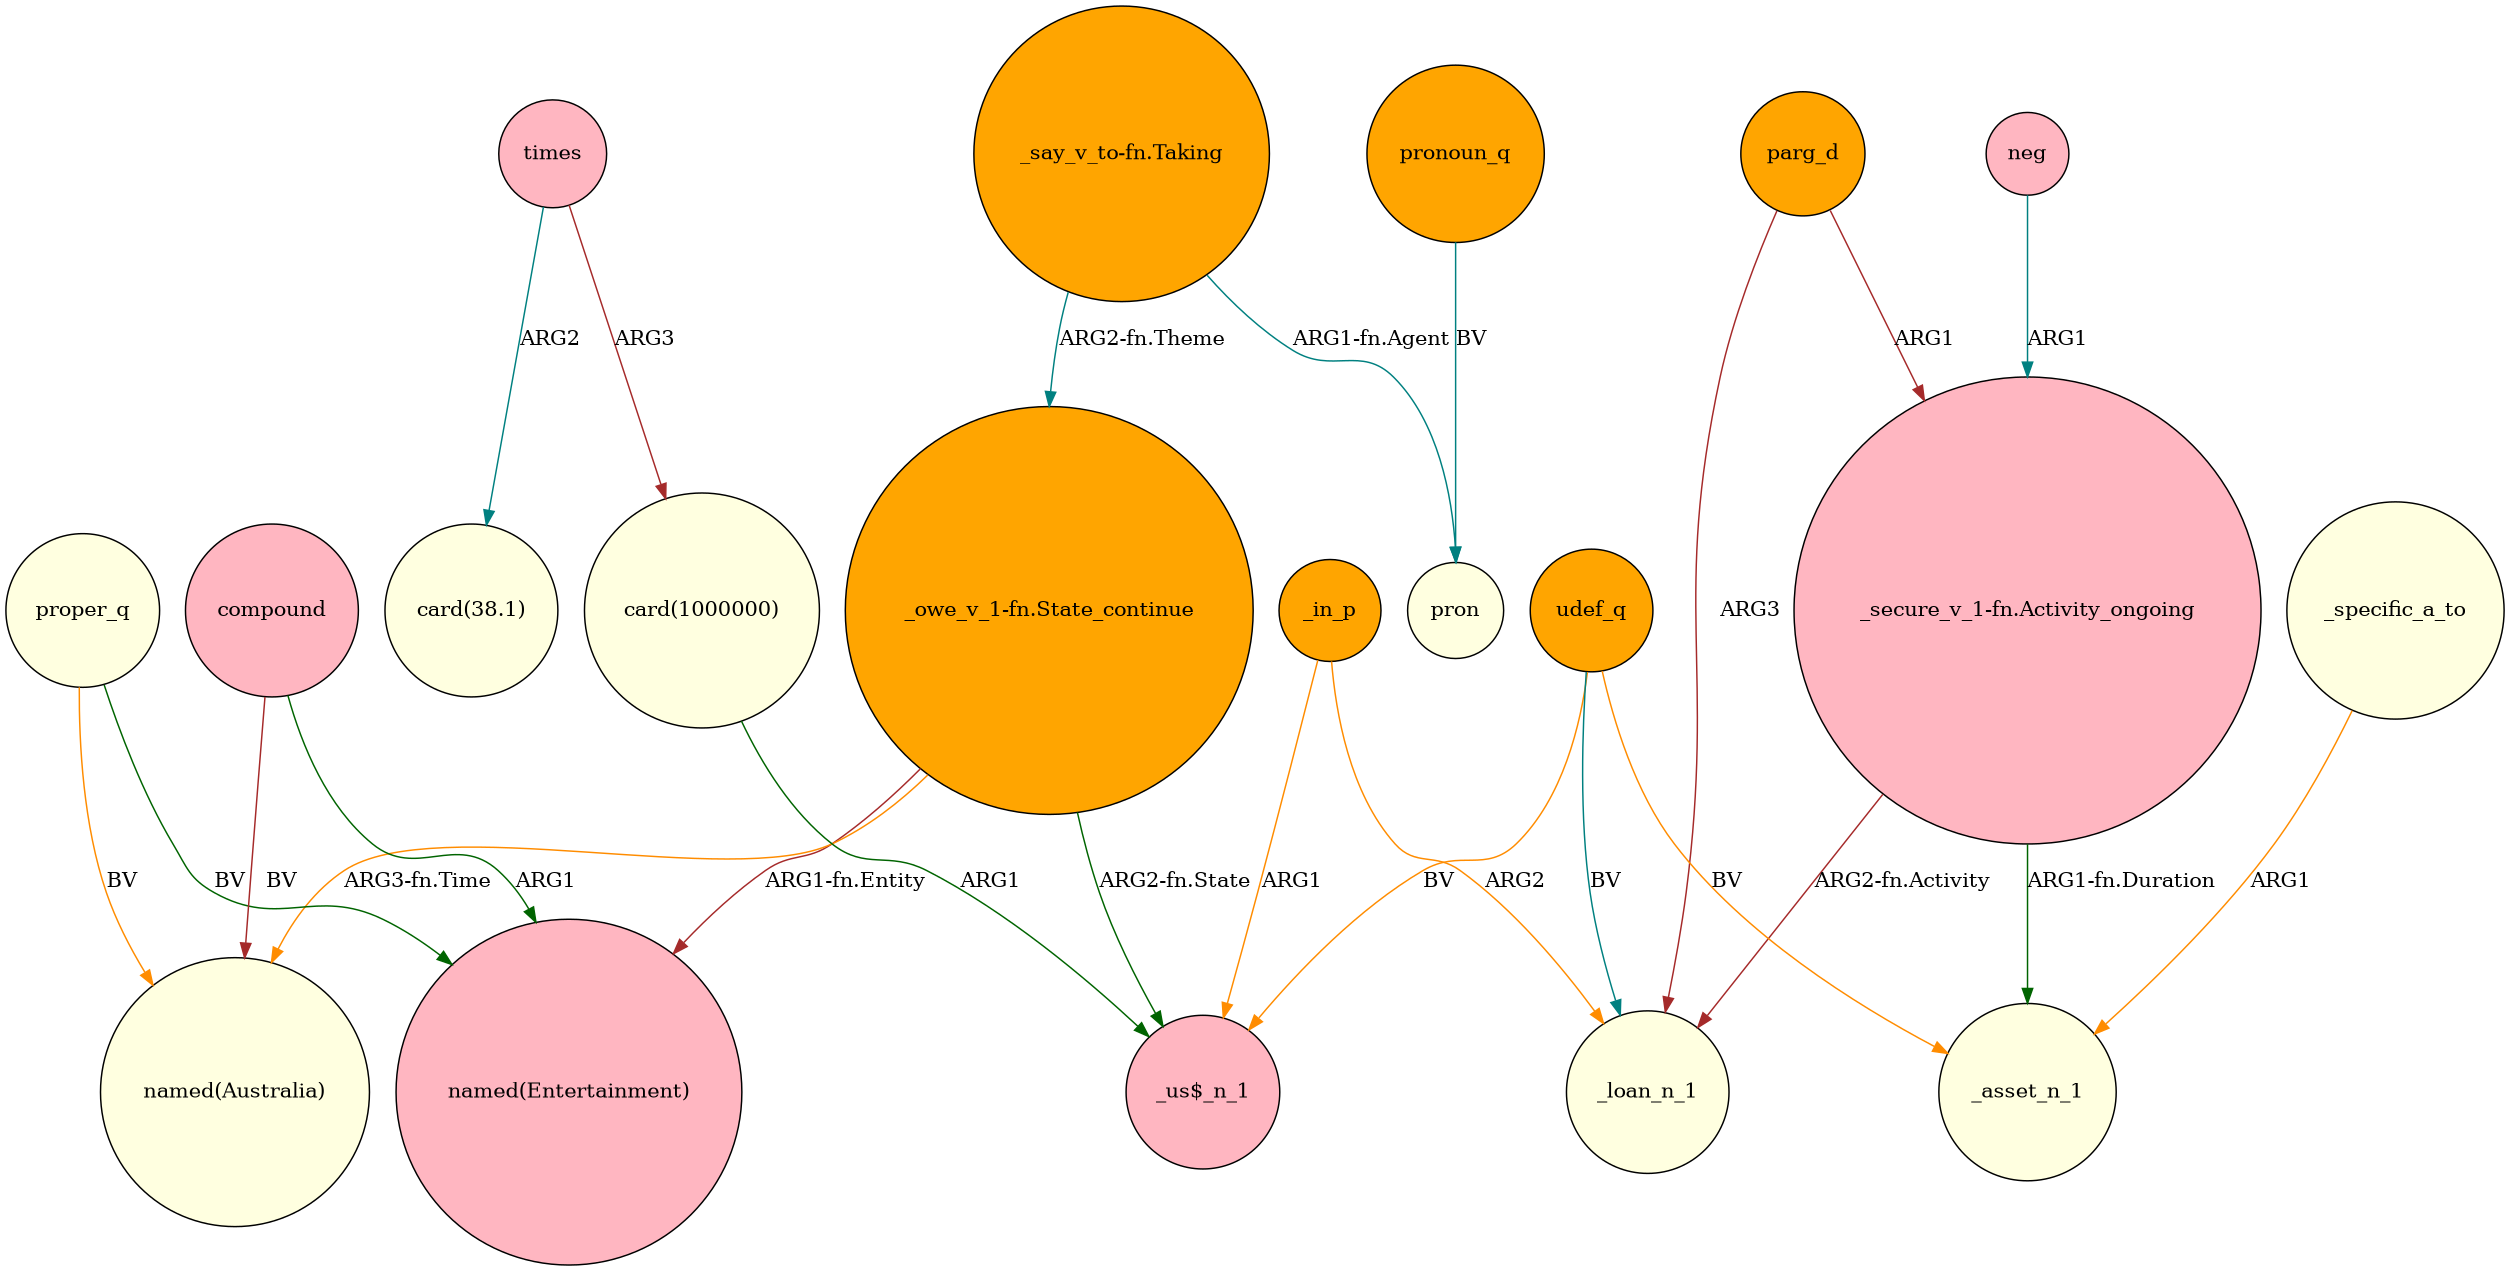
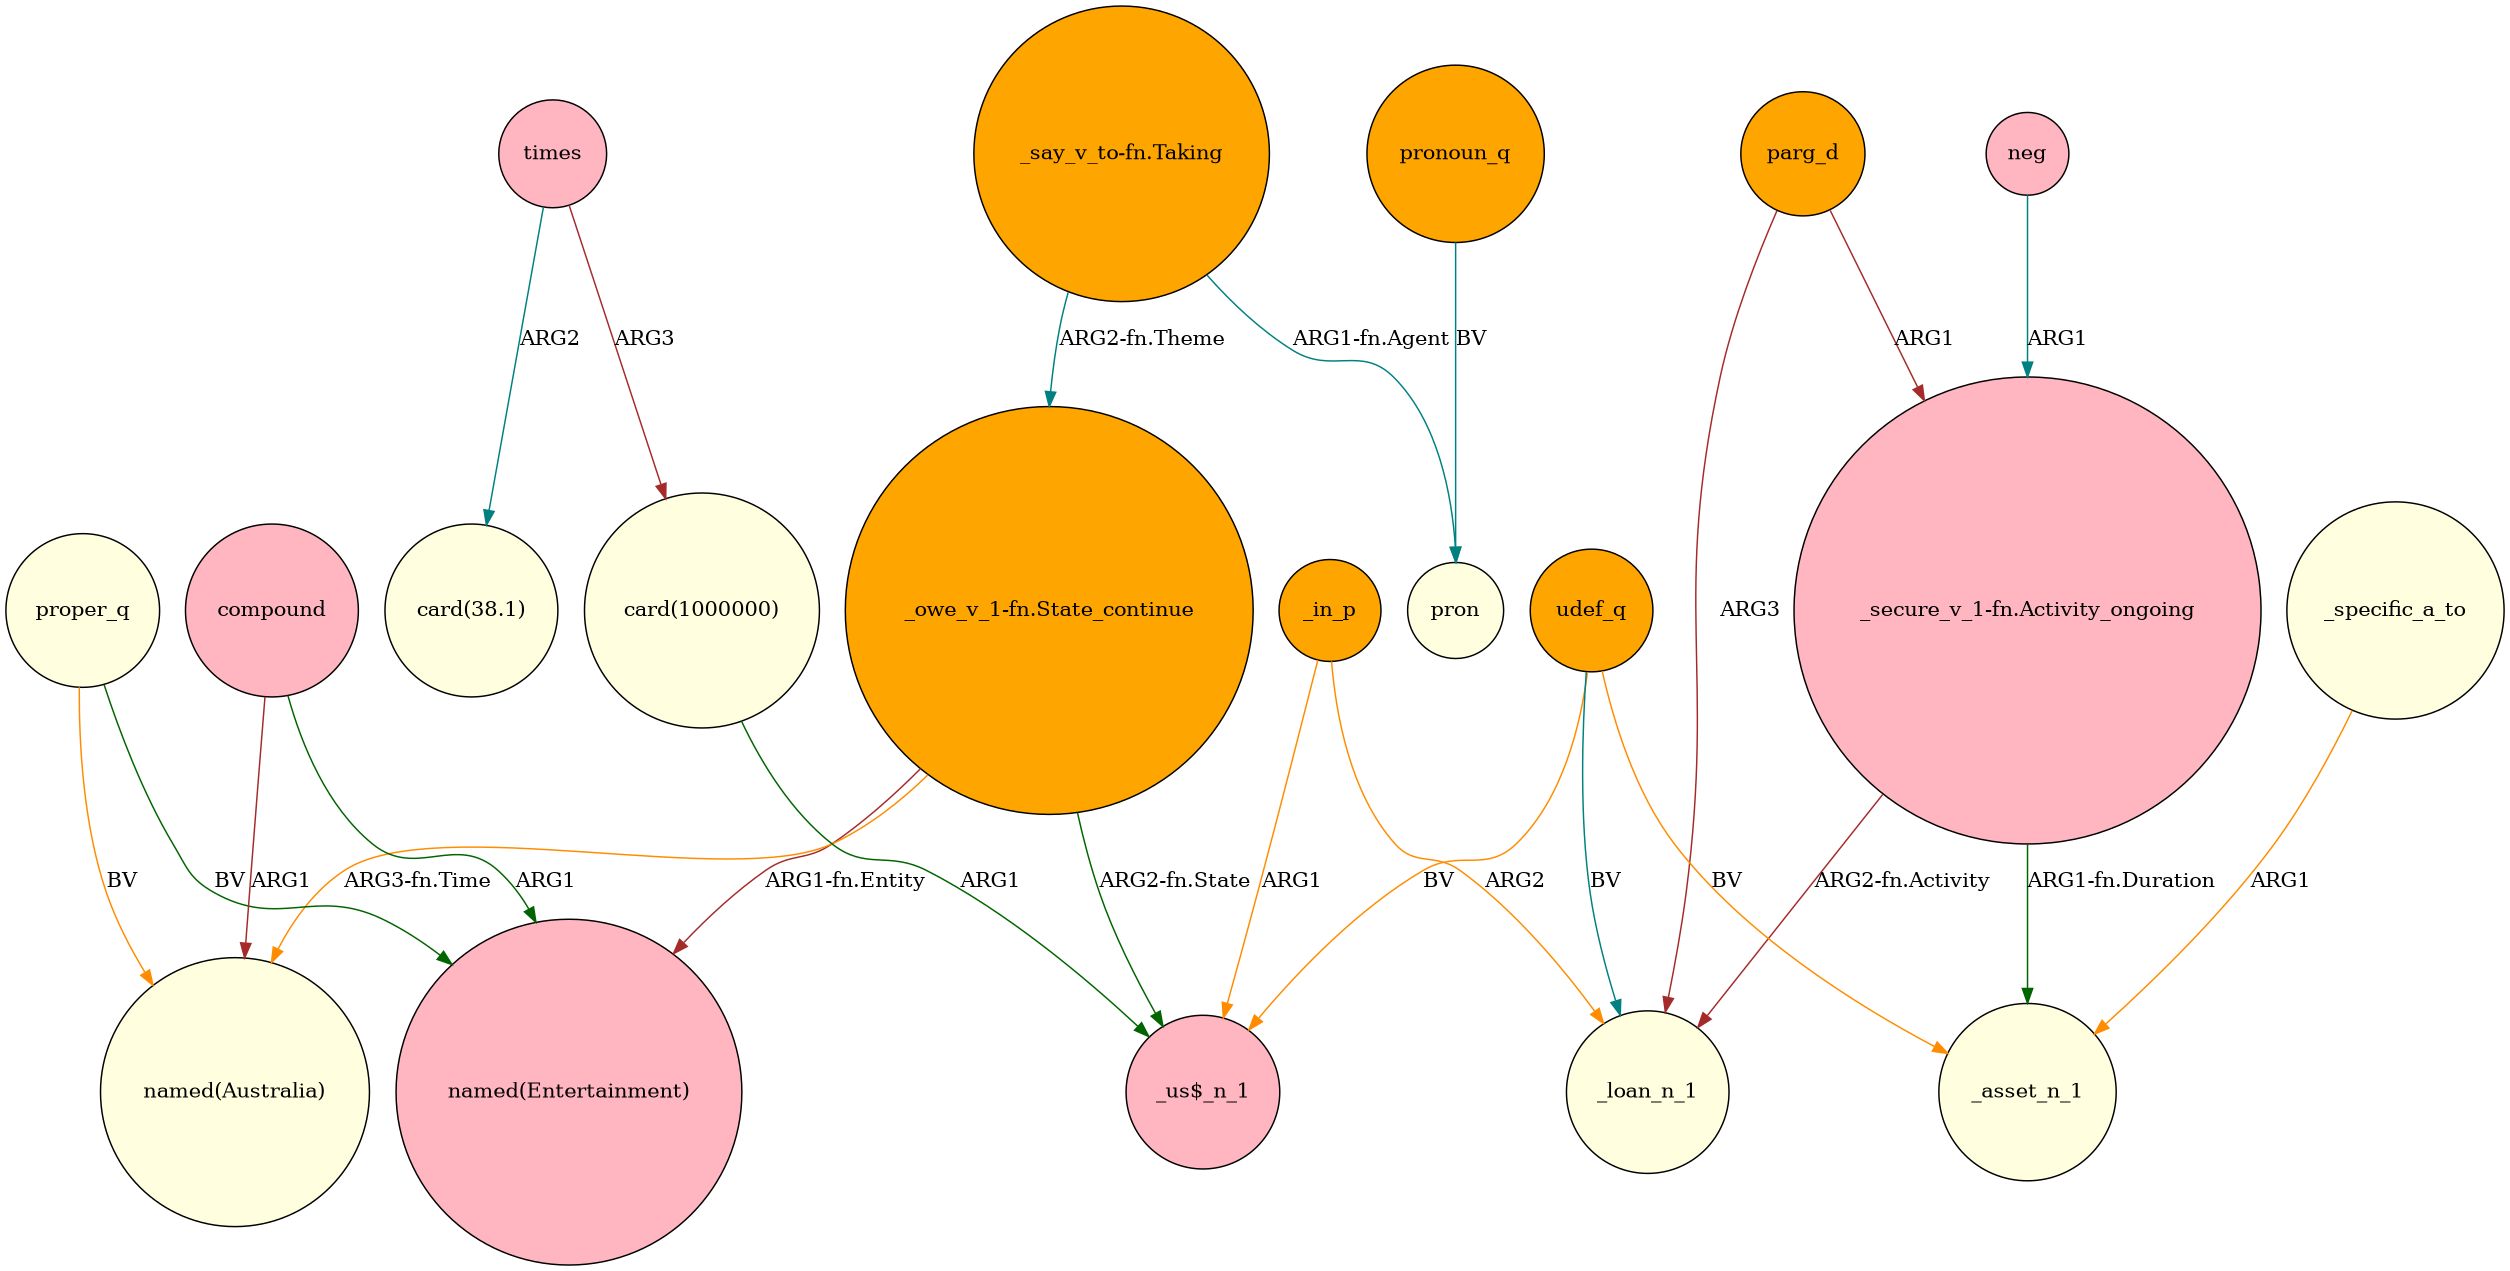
edge "compound" -> "named(Australia)": label "BV" -> "ARG1"
